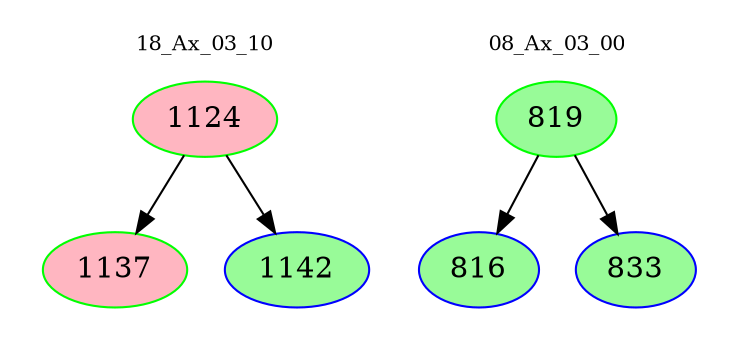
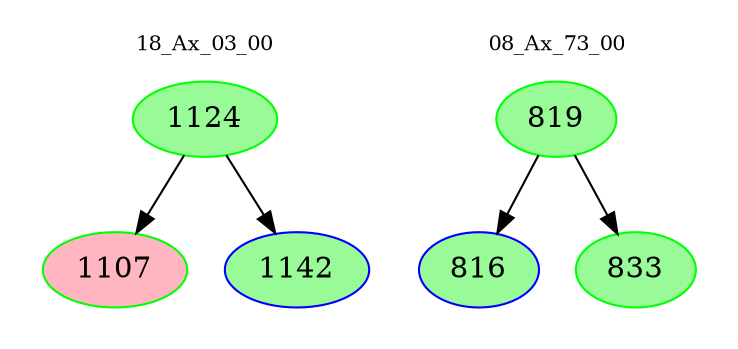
cluster "18_Ax_03_10": label "18_Ax_03_10" -> "18_Ax_03_00"
cluster "08_Ax_03_00": label "08_Ax_03_00" -> "08_Ax_73_00"
node "1124": fillcolor lightpink -> palegreen
node "1137": label "1137" -> "1107"
node "833": color blue -> green
